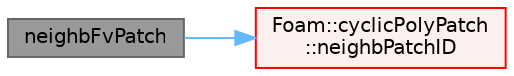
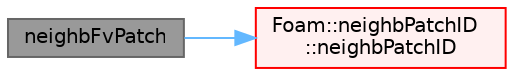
node "Foam::cyclicPolyPatch ::neighbPatchID": label "Foam::cyclicPolyPatch ::neighbPatchID" -> "Foam::neighbPatchID ::neighbPatchID"
